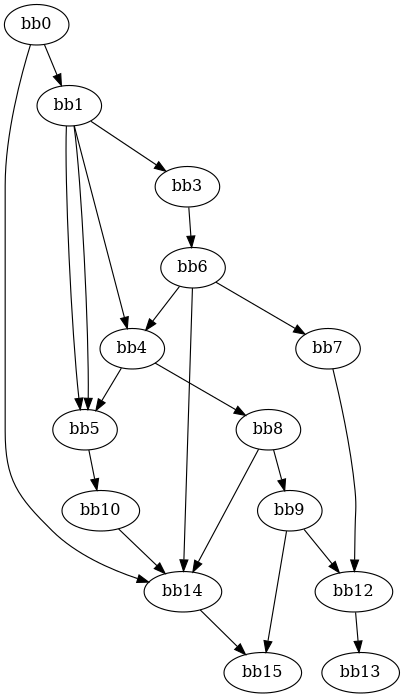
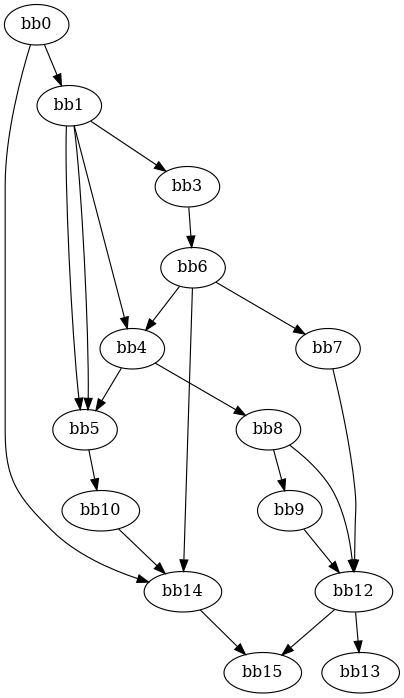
edge "bb8" -> "bb14": now "bb8" -> "bb12"
edge "bb9" -> "bb15": now "bb12" -> "bb15"
